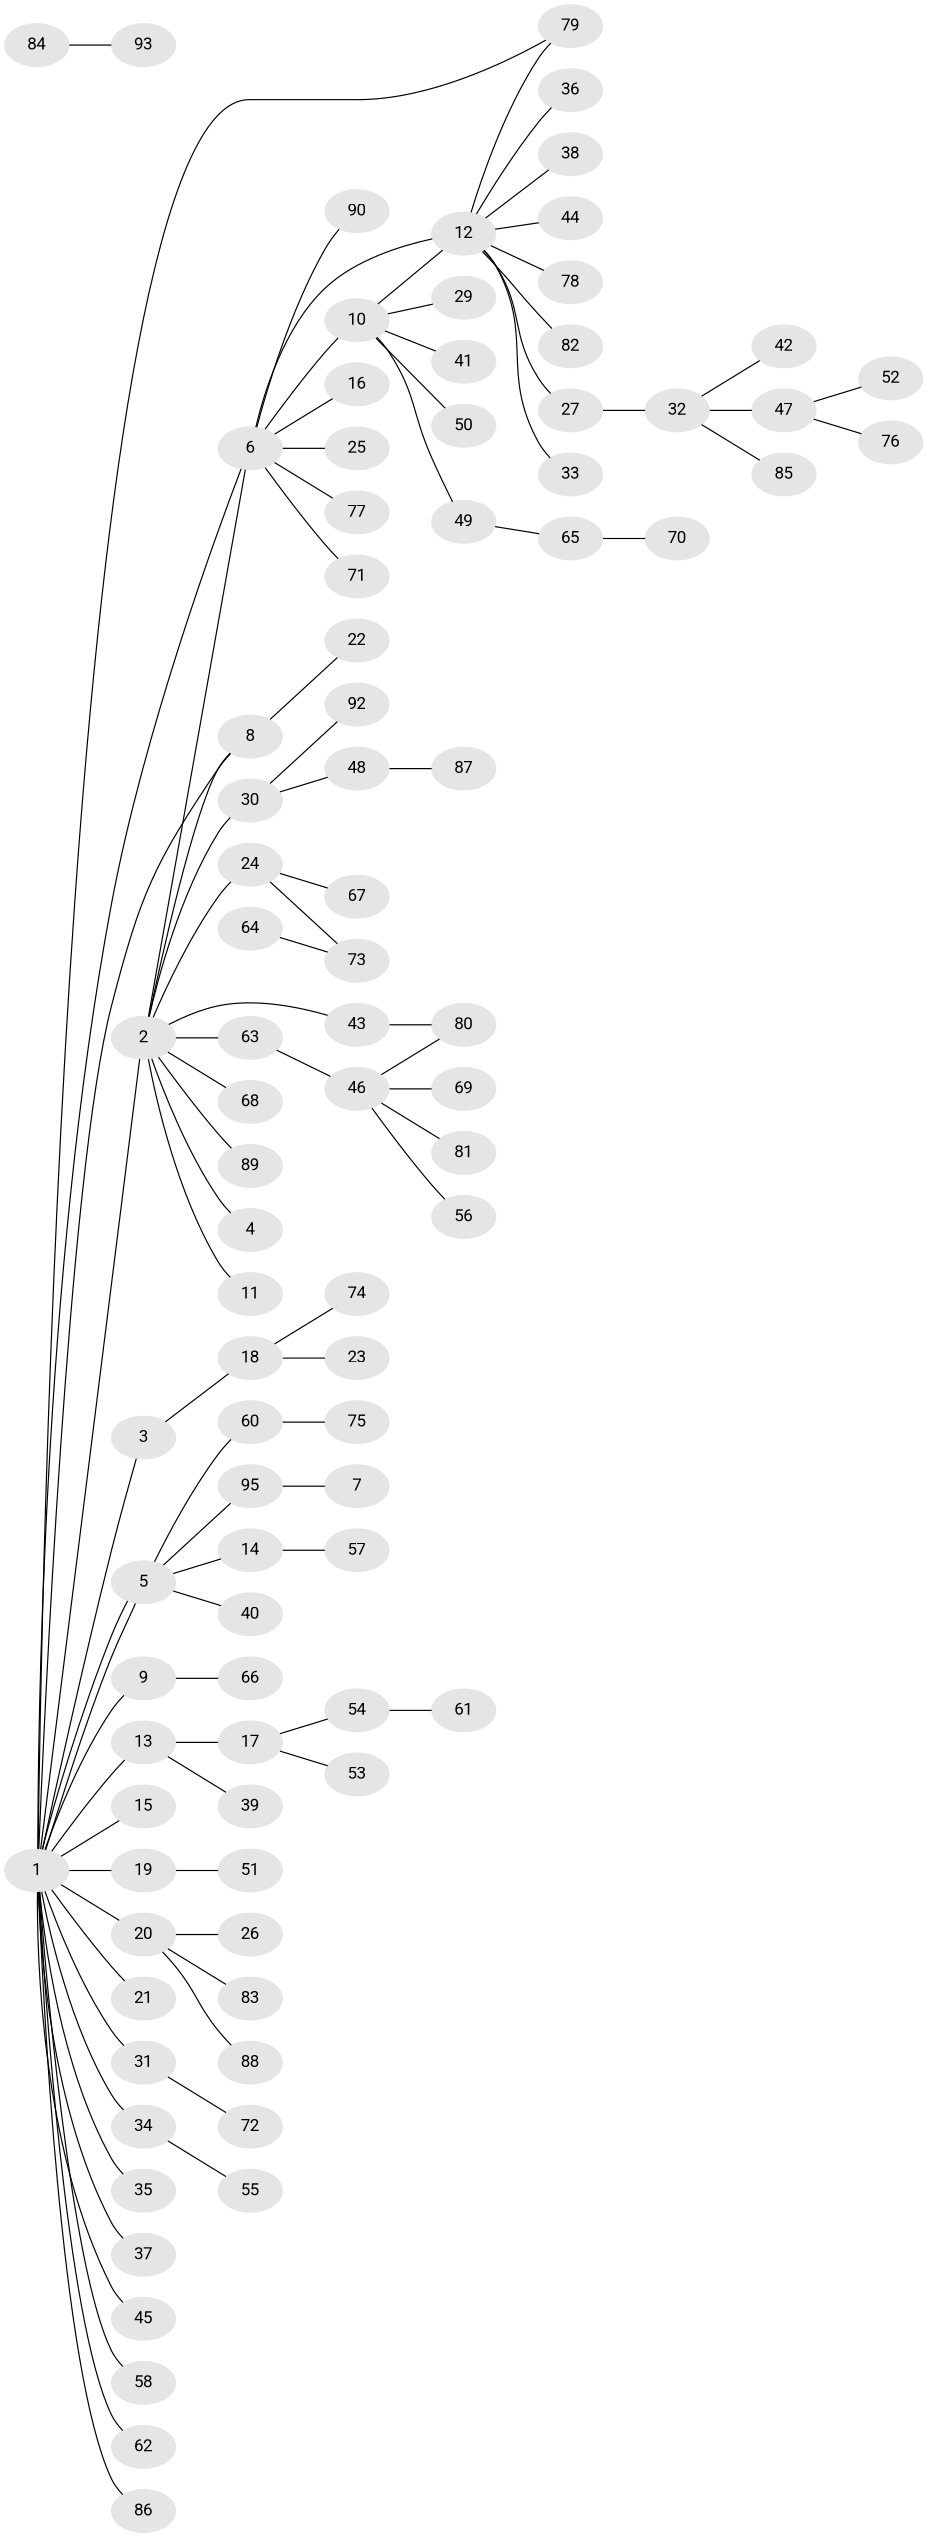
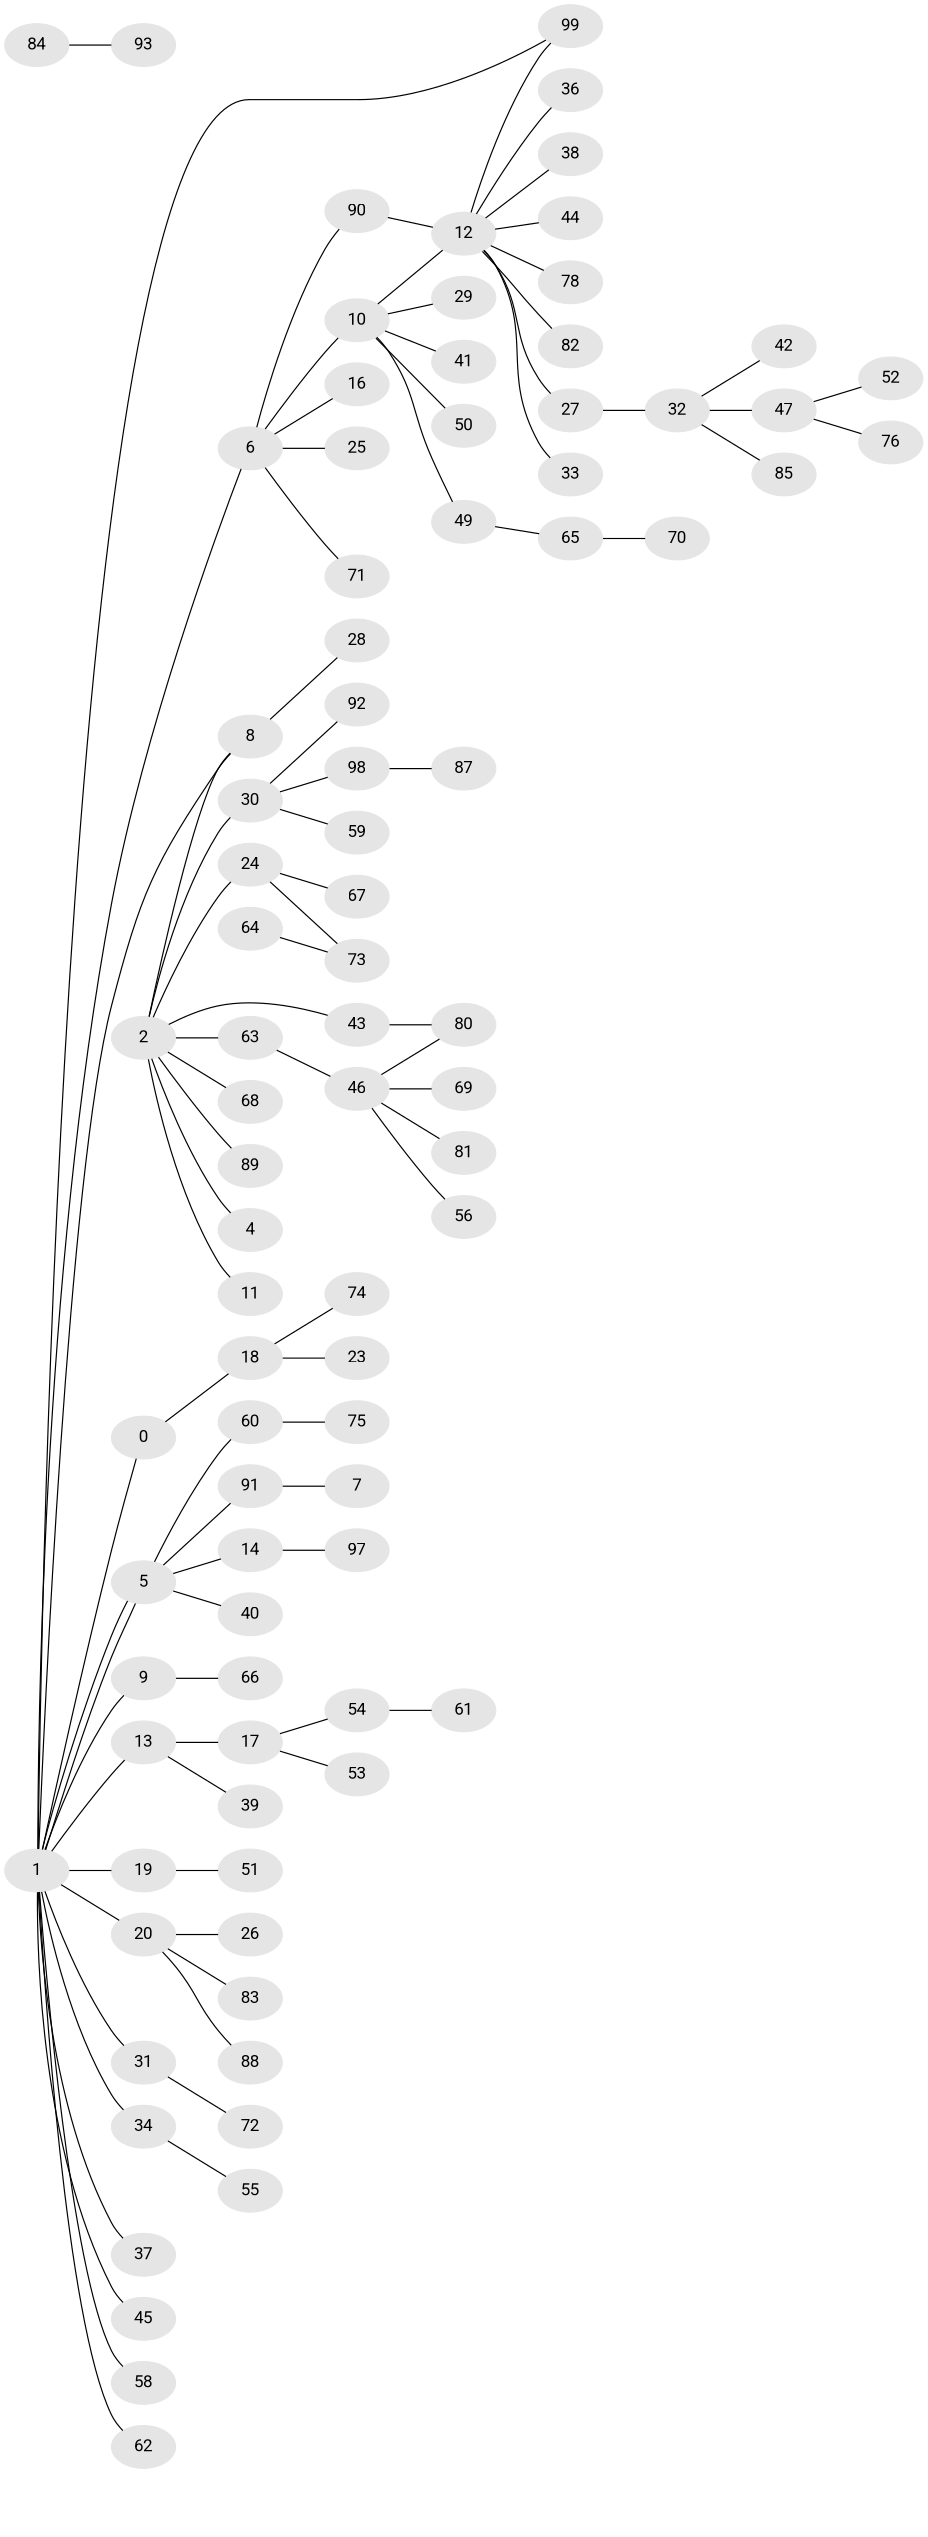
node "79": label "79" -> "99"
edge "12" -- "6": now "12" -- "90"
node "77": removed
node "22": label "22" -> "28"
edge "6" -- "2": removed
node "48": label "48" -> "98"
node "59": added
node "3": label "3" -> "0"
edge "2" -- "1": removed
node "95": label "95" -> "91"
node "57": label "57" -> "97"
node "15": removed
node "21": removed
node "35": removed
node "86": removed
